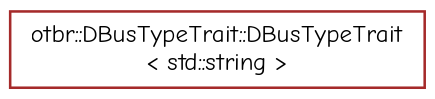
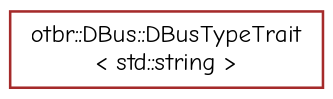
node "otbr::DBusTypeTrait::DBusTypeTrait < std::string >": label "otbr::DBusTypeTrait::DBusTypeTrait < std::string >" -> "otbr::DBus::DBusTypeTrait < std::string >"
